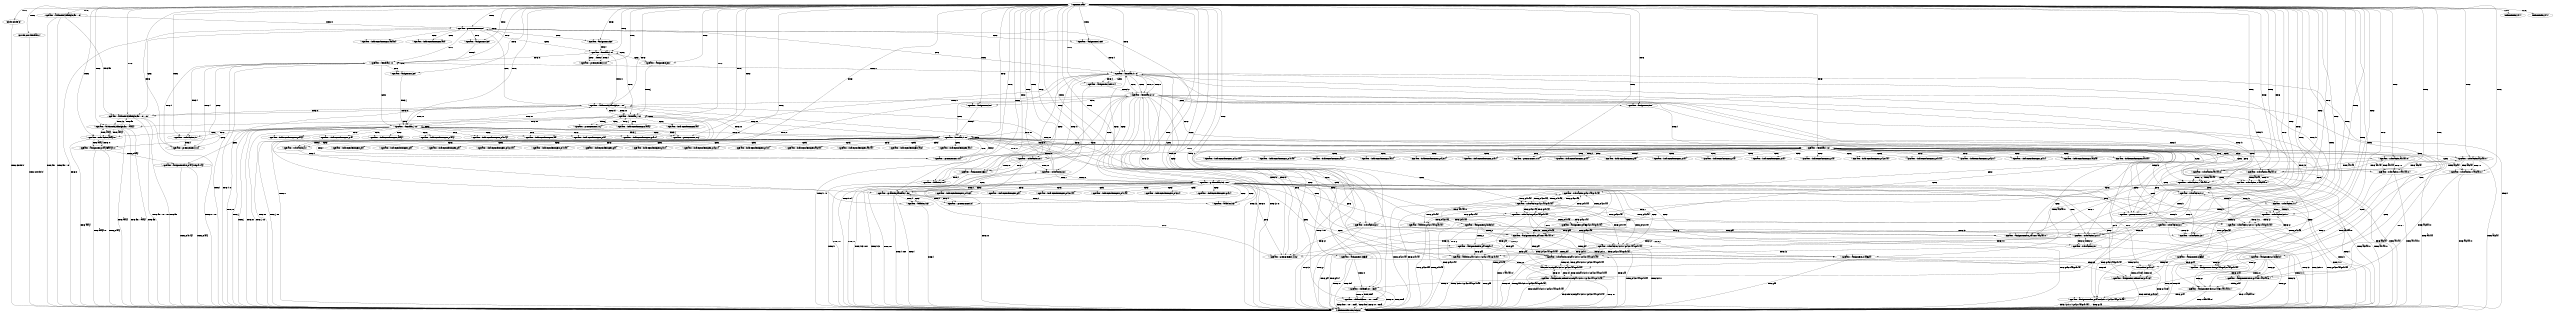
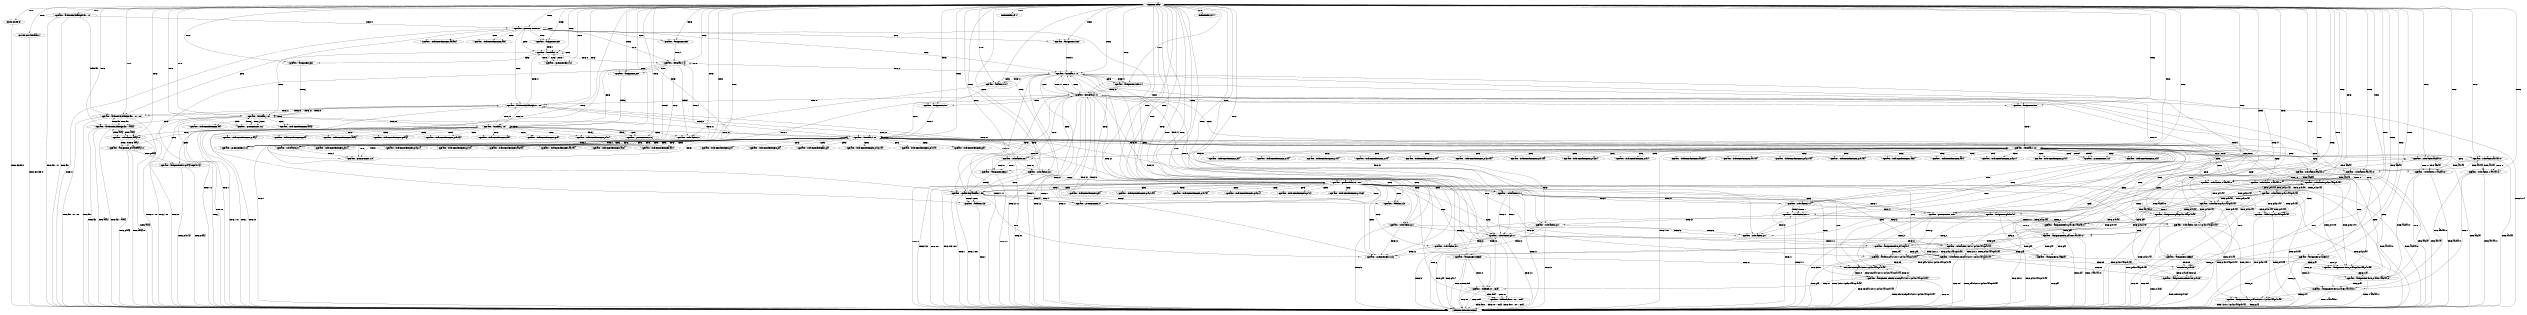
edge "(METHOD,main)" -> "(<operator>.lessThan,i2<n)": added, label "DDG:"
edge "(<operator>.arithmeticShiftRight,fin>>n>>m)" -> "(<operator>.arithmeticShiftRight,fin>>a[i][j])": label "DDG: i2" -> "DDG: fin"
edge "(<operator>.assignment,i=m-1)" -> "(<operator>.addition,i1+4)": now "(<operator>.assignment,i=m-1)" -> "(<operator>.greaterEqualsThan,i>=0)"
edge "(<operator>.assignment,p[i]=pr[i2-1][i]-pr[i1][i])" -> "(<operator>.assignmentPlus,p[i]+=1-(a[i1][i]-'0'))": now "(<operator>.assignmentPlus,p[i]+=1-(a[i2][i]-'0'))" -> "(<operator>.assignmentPlus,p[i]+=1-(a[i1][i]-'0'))"
